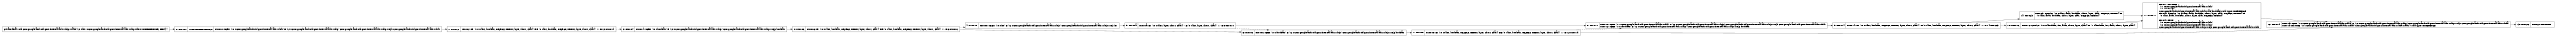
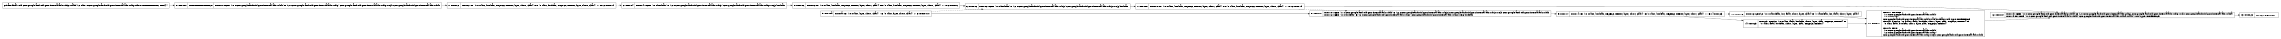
node "4: 0x0008": removed
